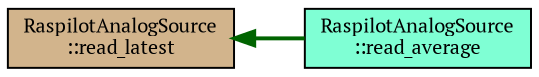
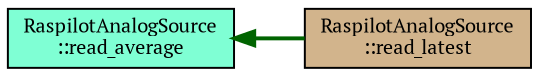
edge "RaspilotAnalogSource ::read_average" -> "RaspilotAnalogSource ::read_latest": reversed
